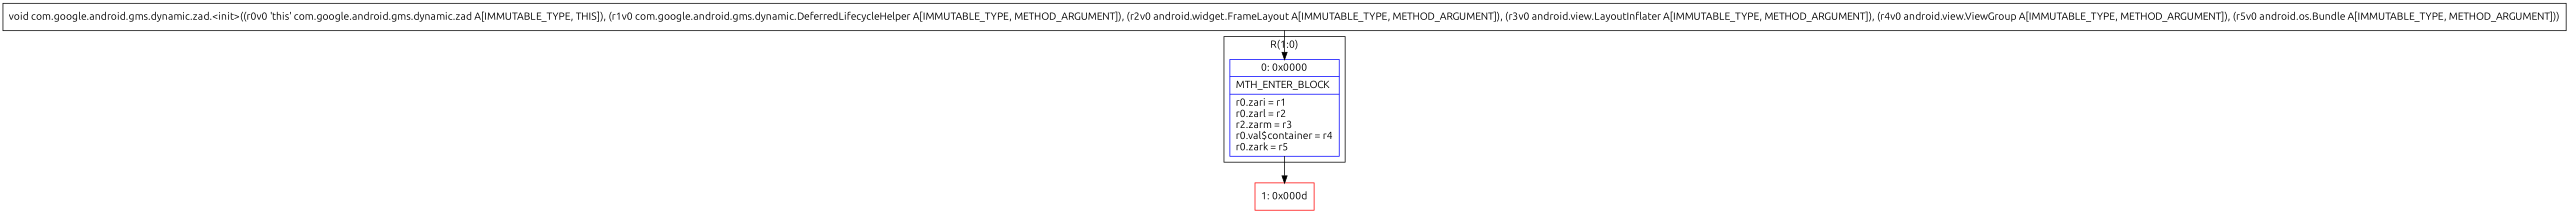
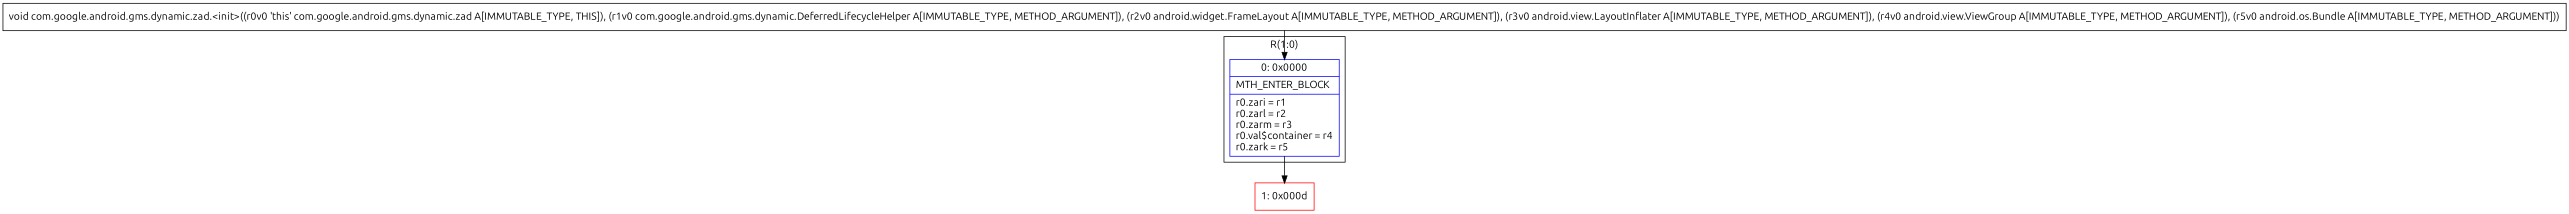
node "0: 0x0000": text "r2.zarm = r3" -> "r0.zarm = r3"
